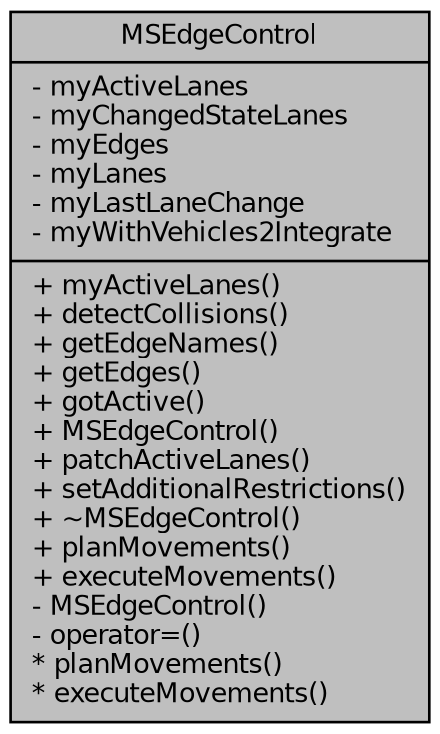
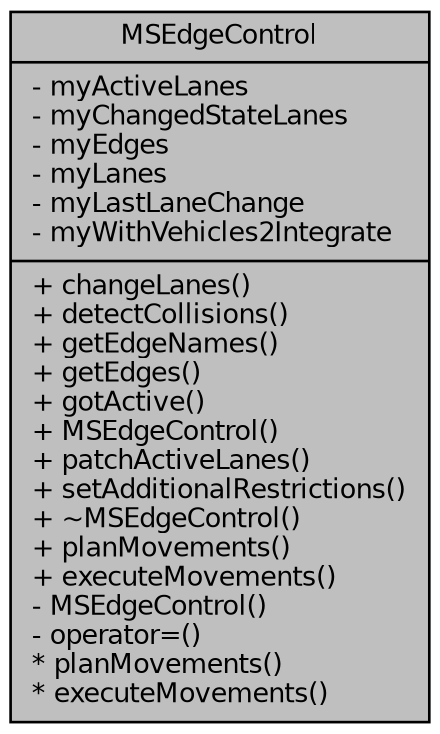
node "MSEdgeControl": text "+ myActiveLanes()" -> "+ changeLanes()"
